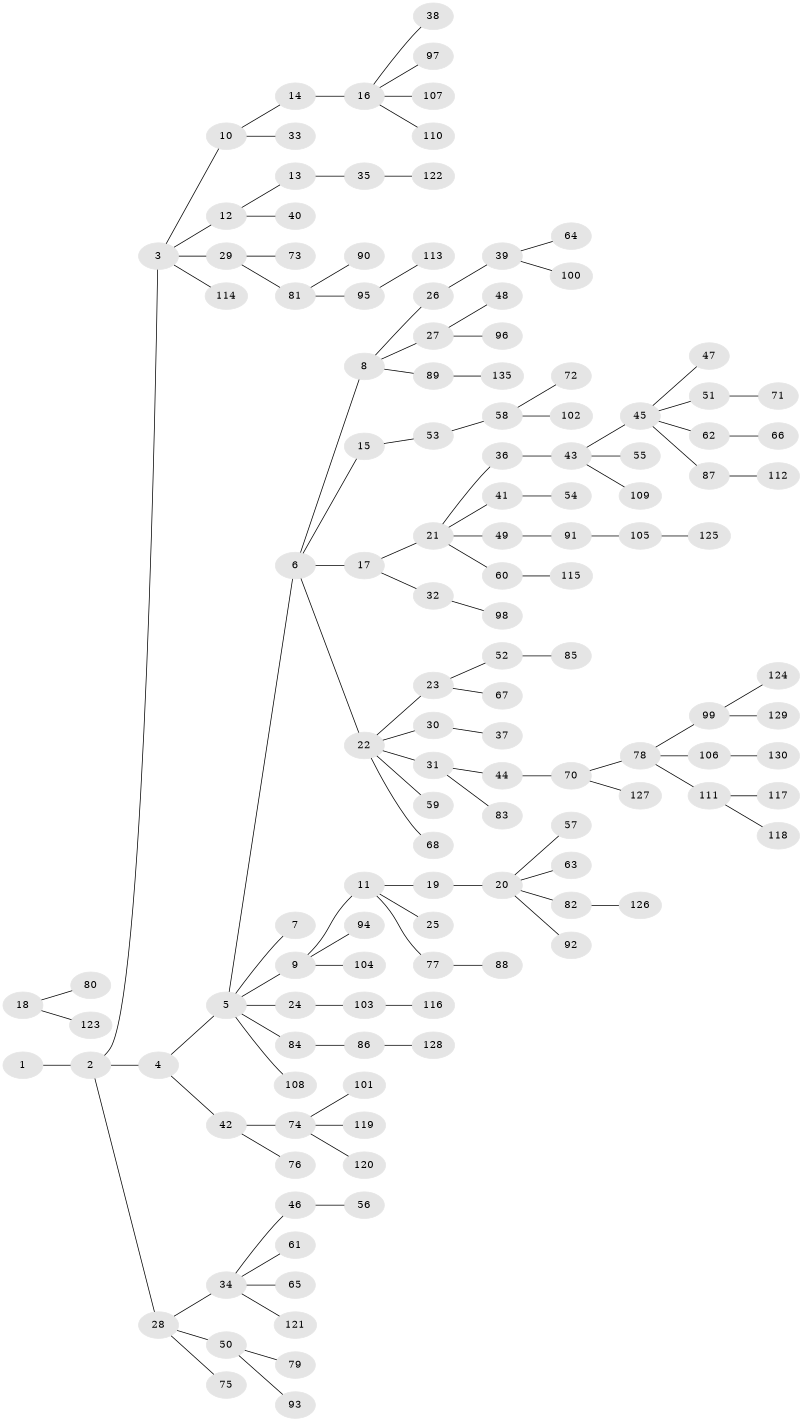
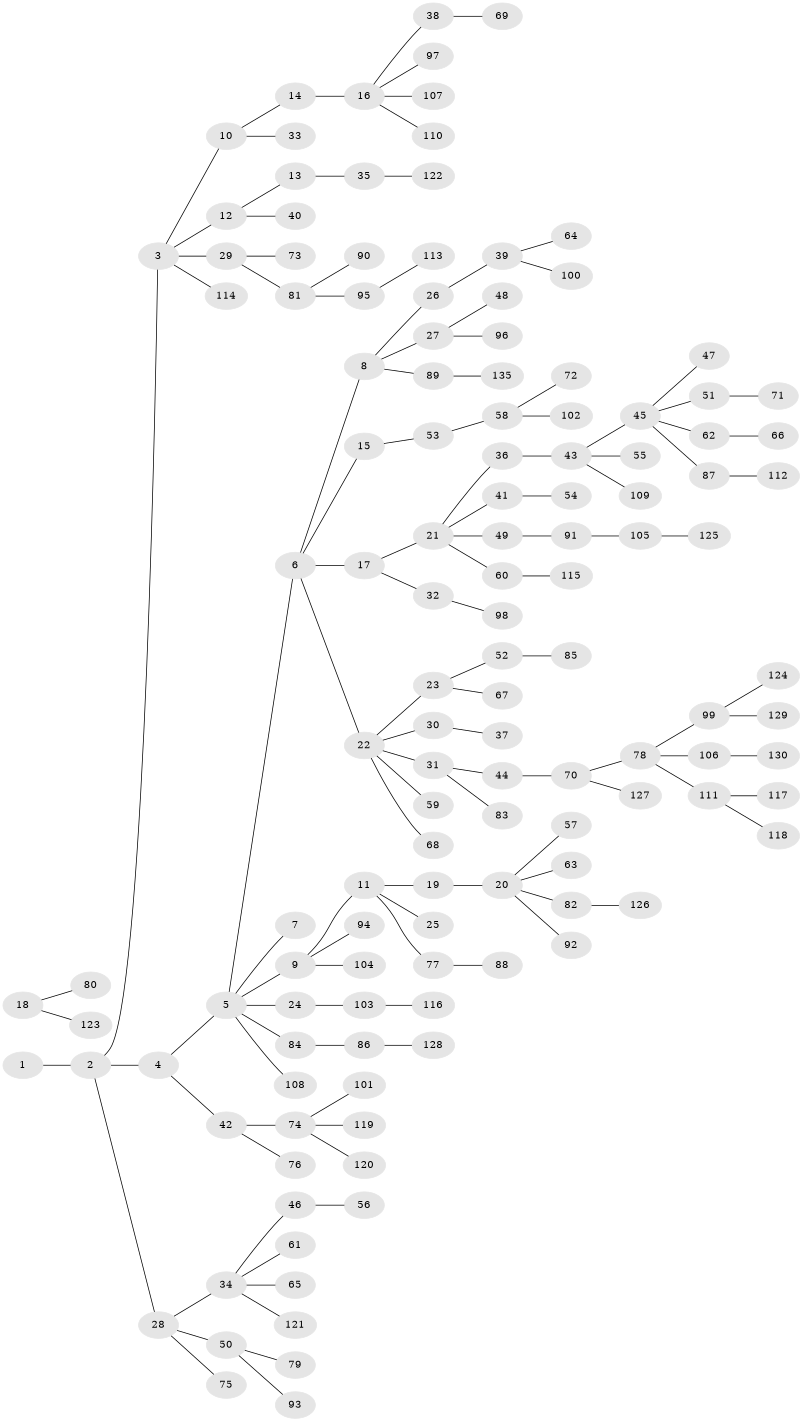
node "69": added
